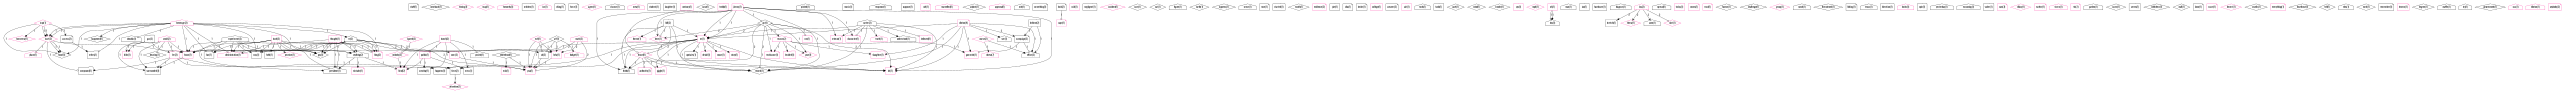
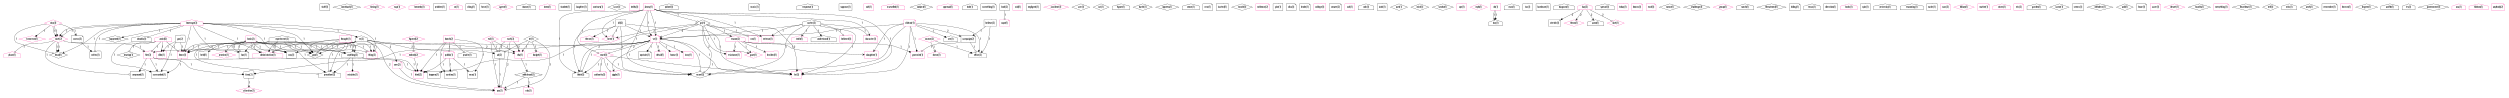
edge "kdw(1)" -> "psu(1)": now "kdw(1)" -> "whitehead(1)"
